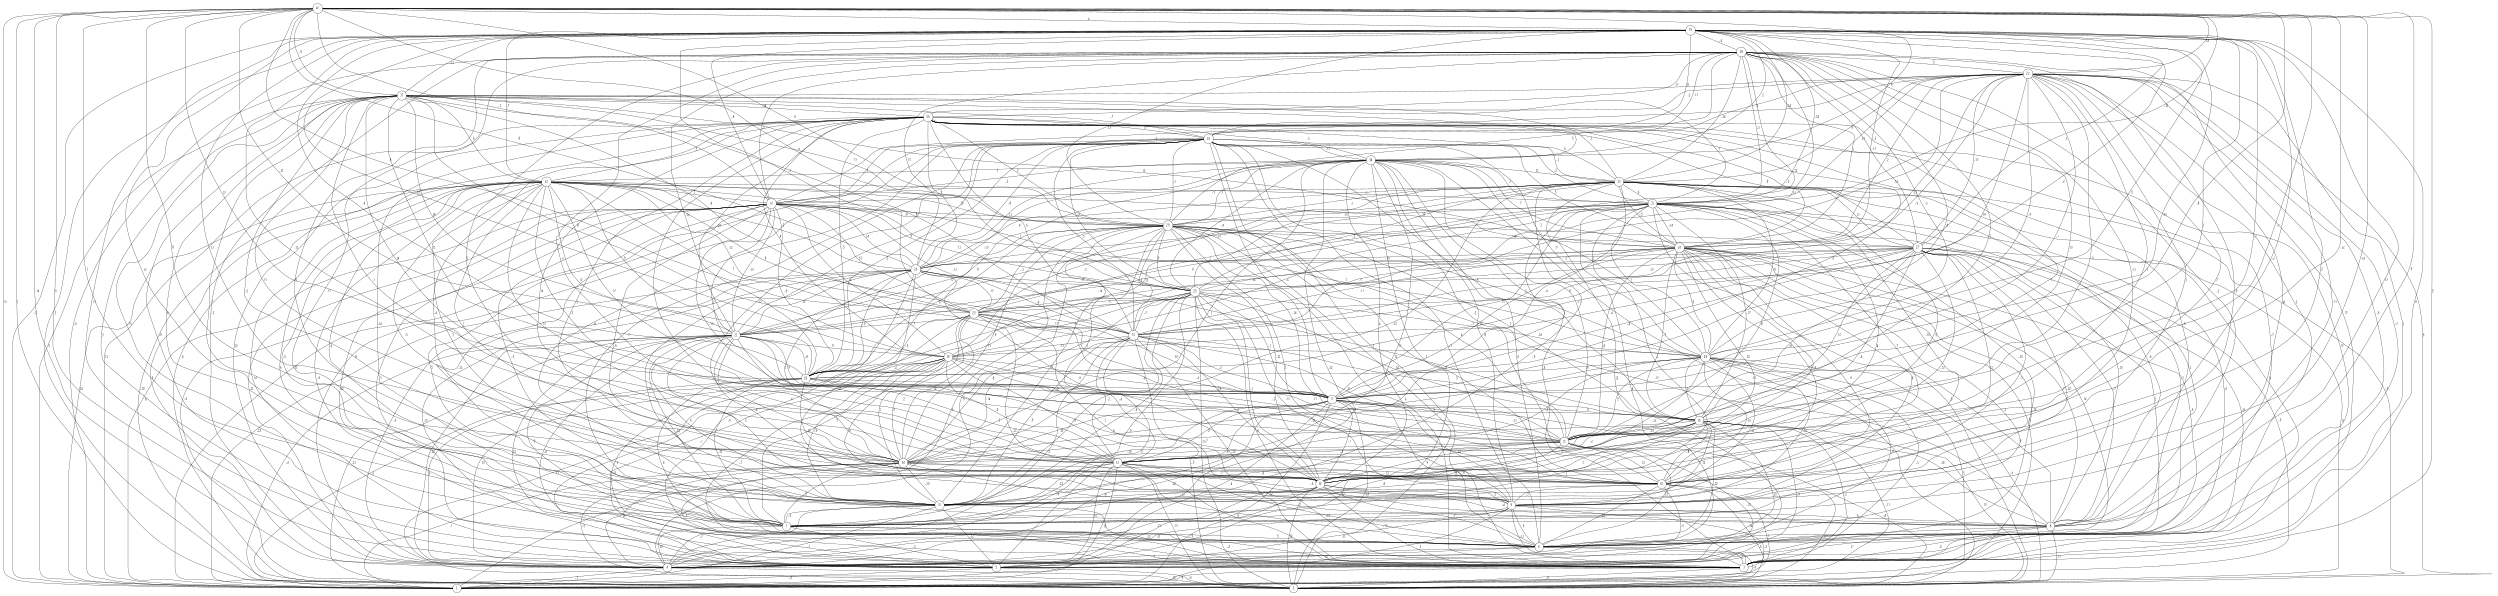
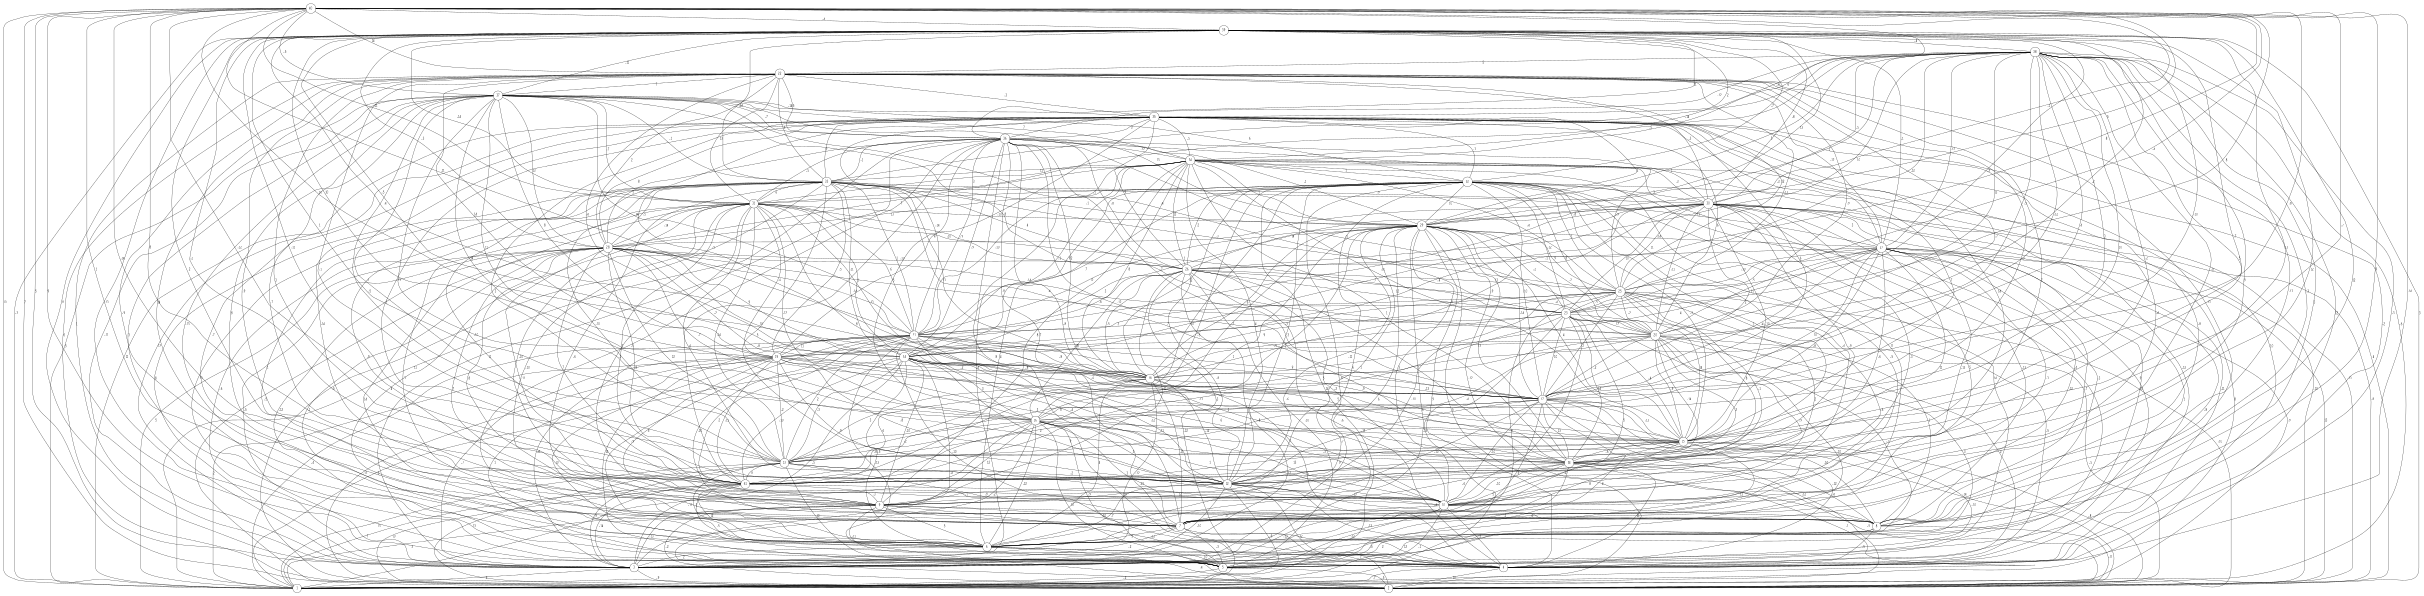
edge "33" -- "44": now "33" -- "13"
